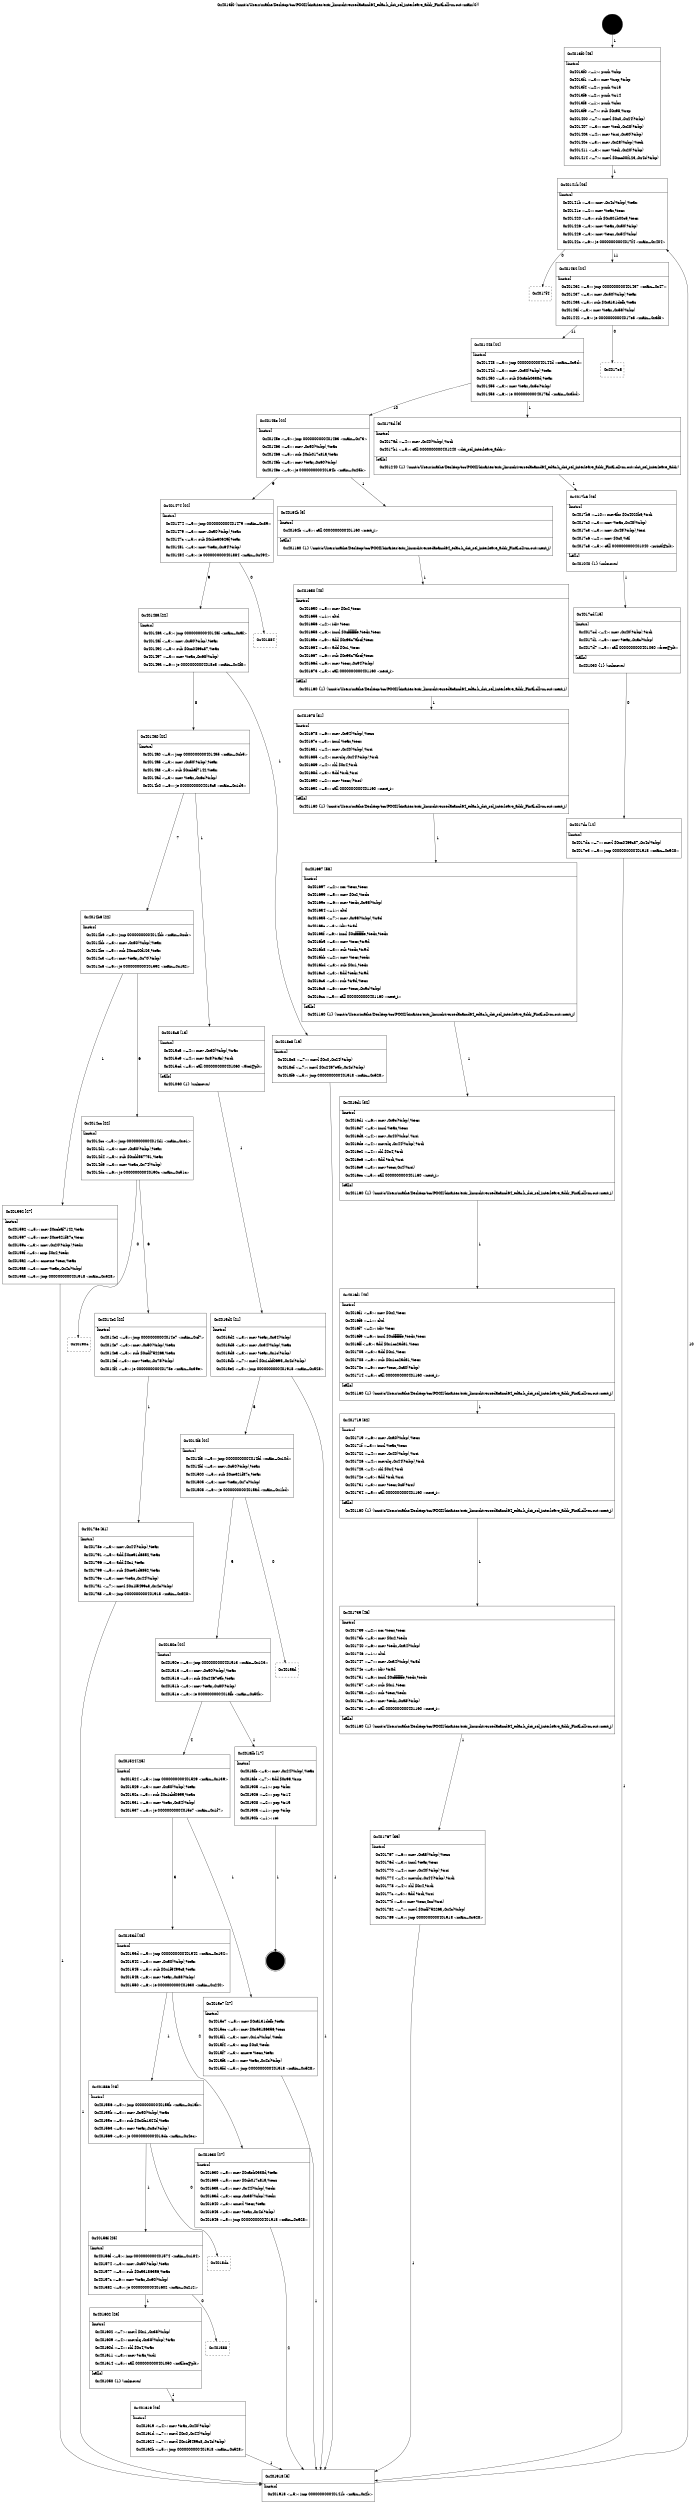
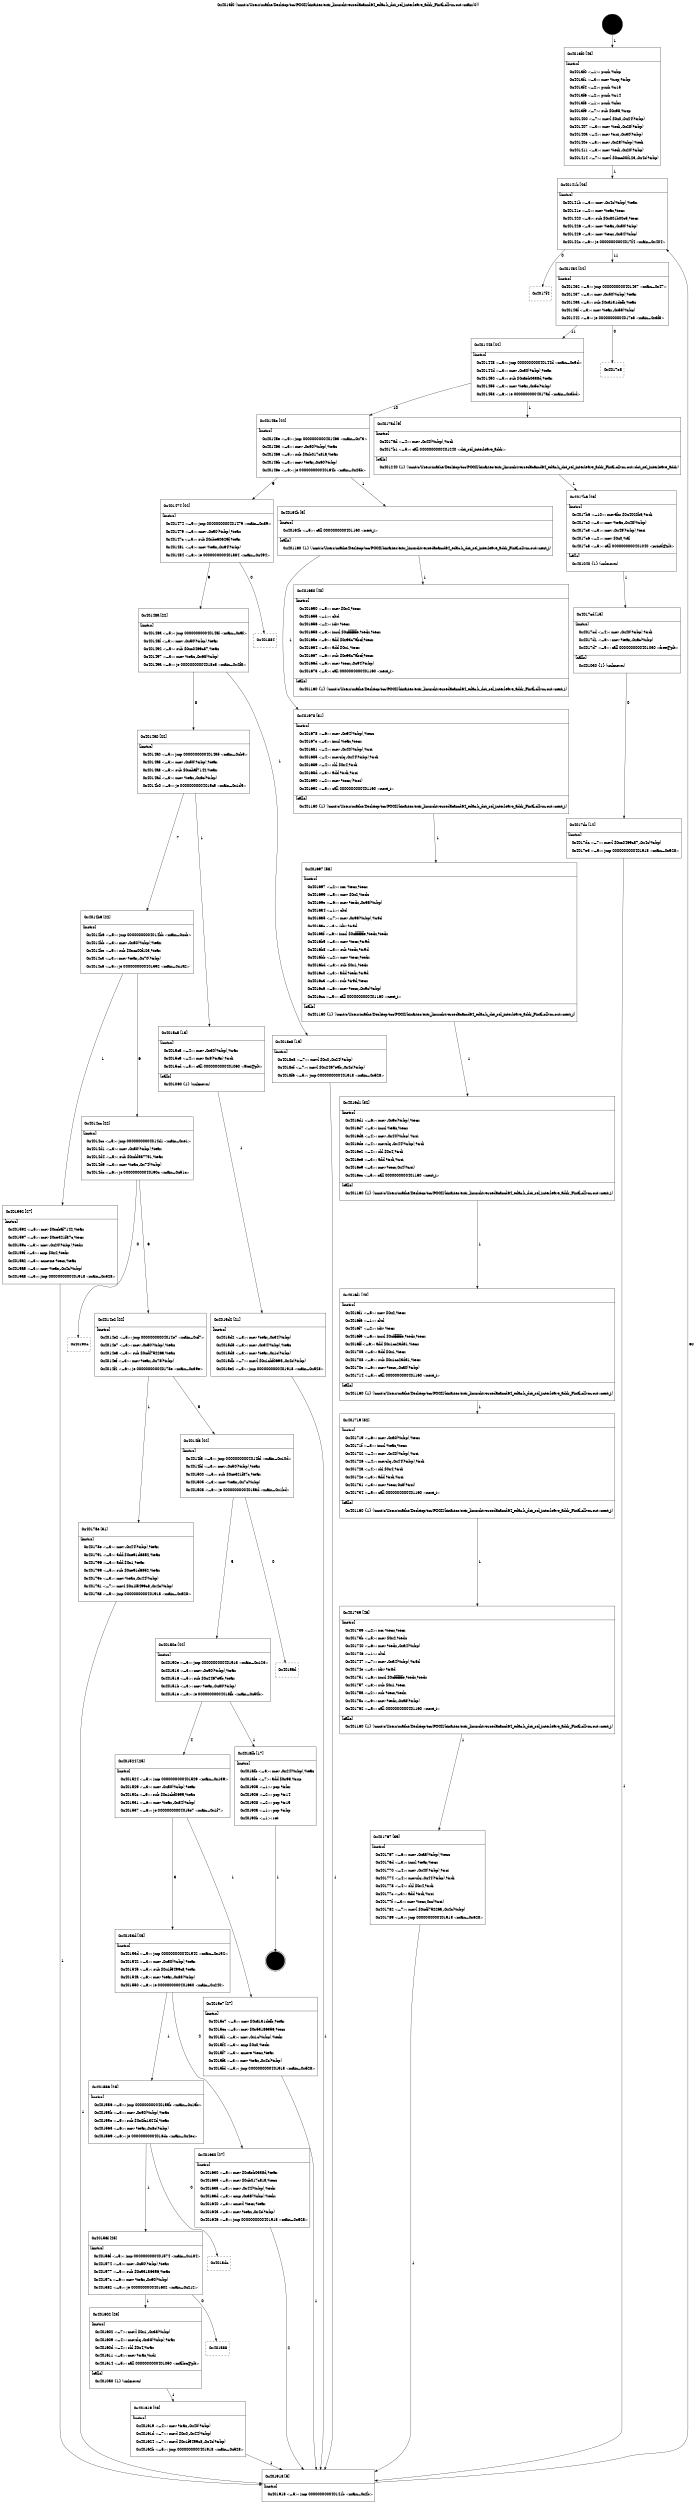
edge "0x401650 [40]" -> "0x401678 [31]": now "0x40164b [5]" -> "0x401678 [31]"
edge "0x401918 [5]" -> "0x40141b [23]": label " 10" -> " 60"
edge "0x4015d2 [21]" -> "0x4014f8 [22]": now "0x4014e2 [22]" -> "0x4014f8 [22]"
